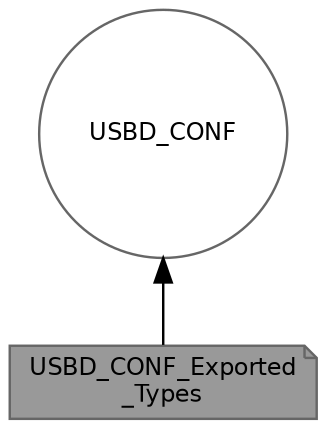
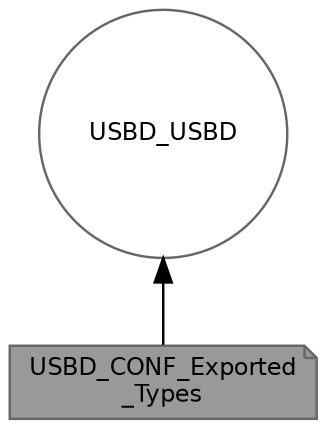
node "USBD_CONF": label "USBD_CONF" -> "USBD_USBD"
